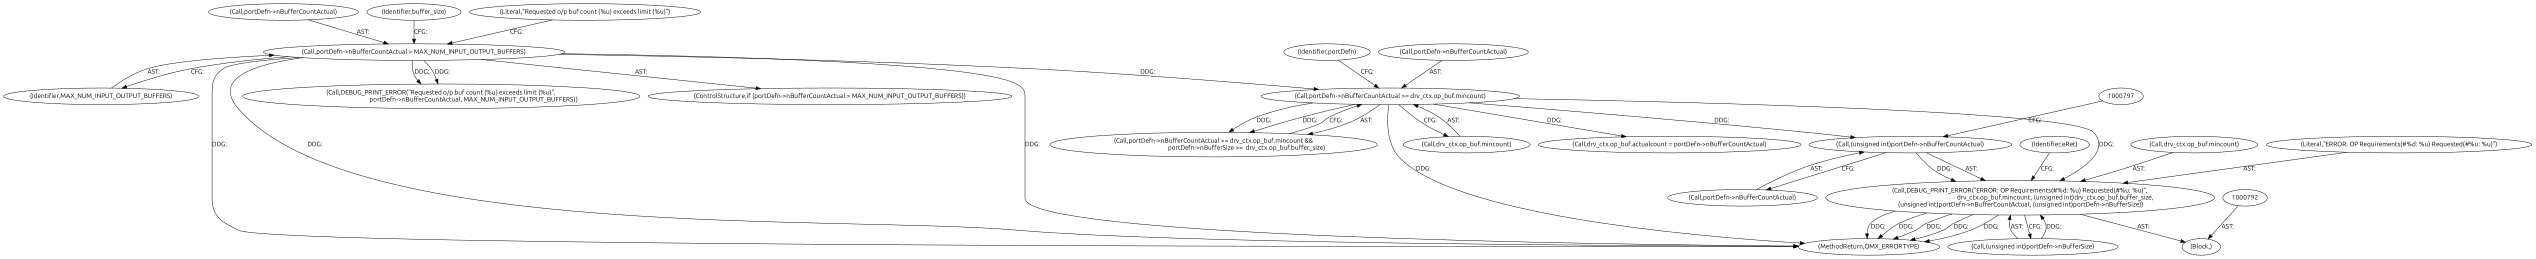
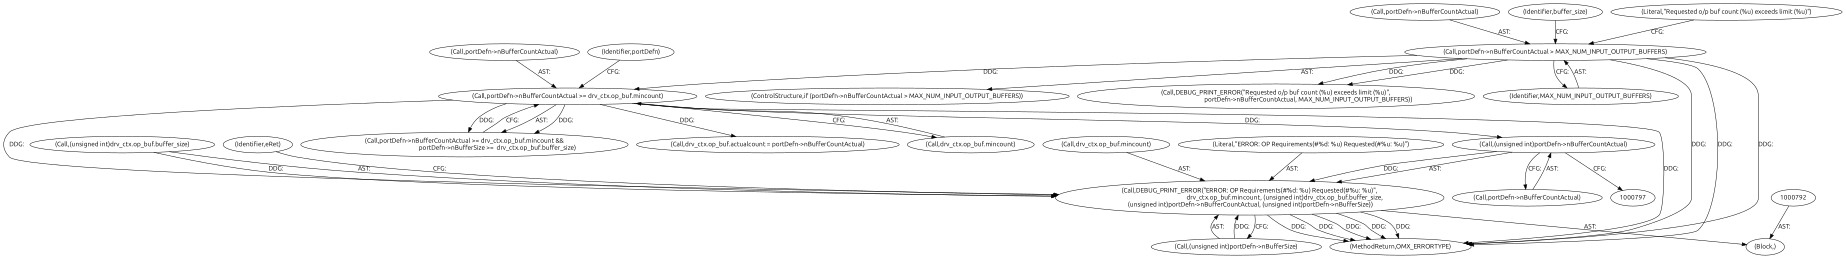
edge "1000797" -> "(Call,(unsigned int)portDefn->nBufferCountActual)": reversed
node "(Call,(unsigned int)drv_ctx.op_buf.buffer_size)": added
